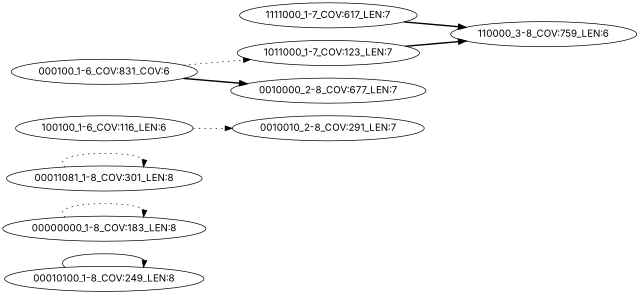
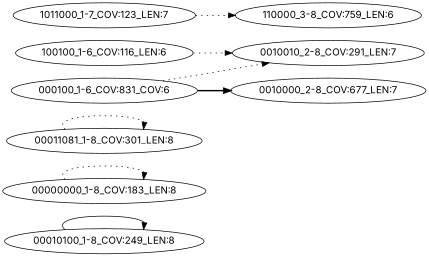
node "1111000_1-7_COV:617_LEN:7": removed
edge "1011000_1-7_COV:123_LEN:7" -> "110000_3-8_COV:759_LEN:6": style bold -> dotted
edge "000100_1-6_COV:831_COV:6" -> "1011000_1-7_COV:123_LEN:7": now "000100_1-6_COV:831_COV:6" -> "0010010_2-8_COV:291_LEN:7"
